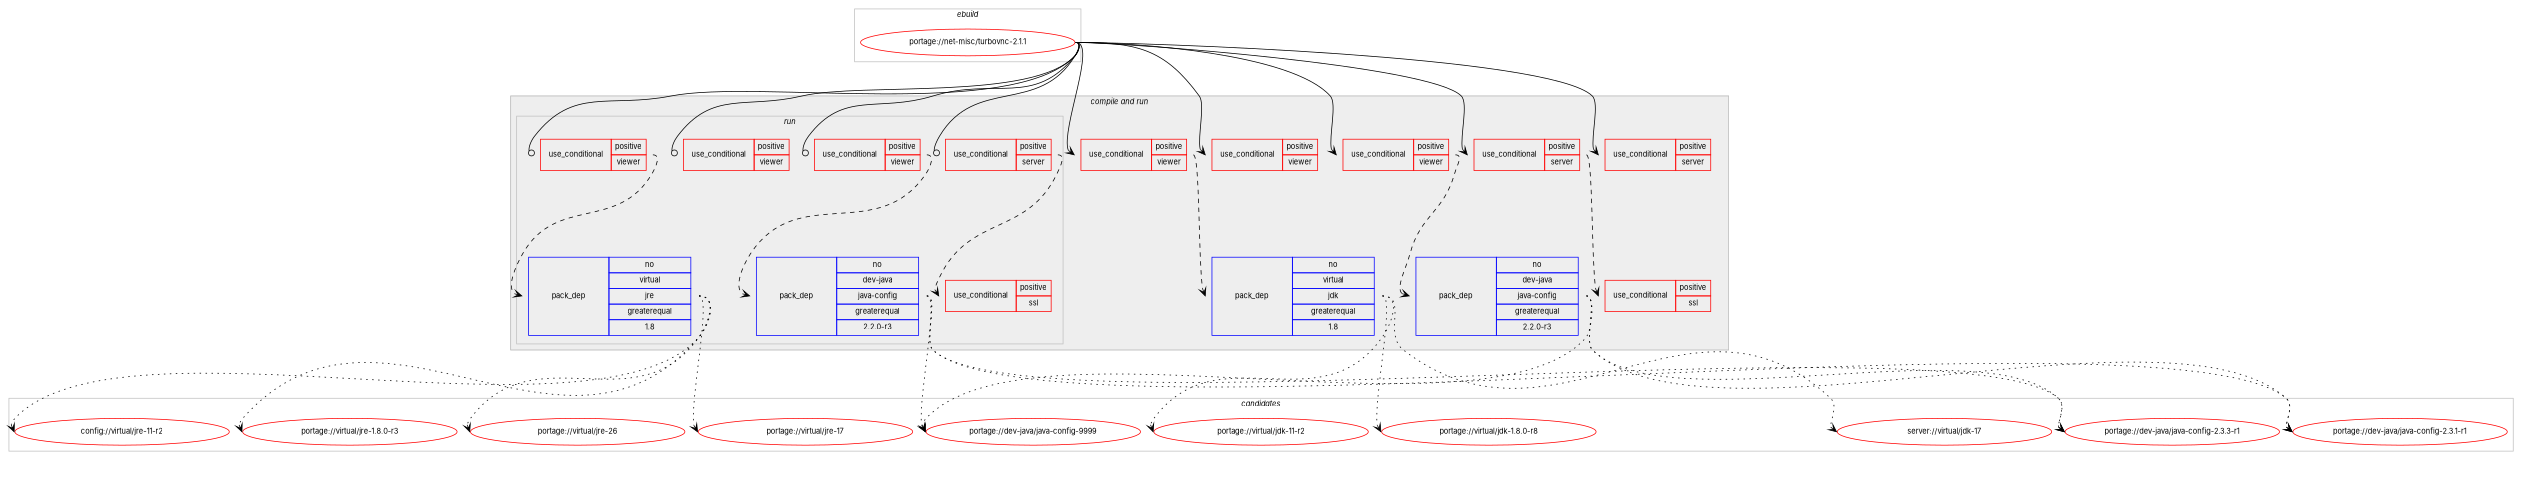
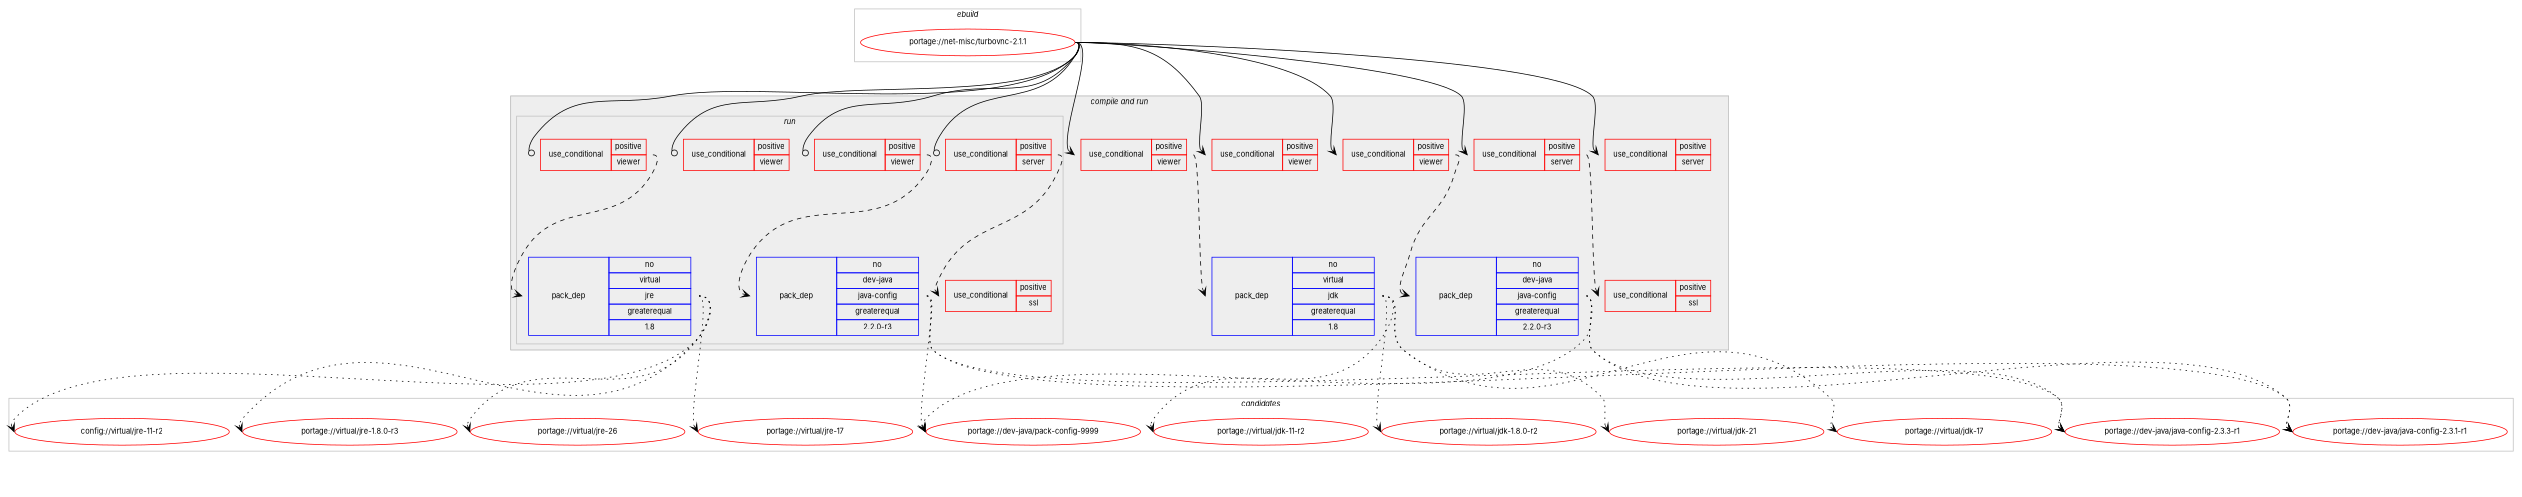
node "portage://dev-java/java-config-9999": label "portage://dev-java/java-config-9999" -> "portage://dev-java/pack-config-9999"
node "portage://virtual/jdk-1.8.0-r8": label "portage://virtual/jdk-1.8.0-r8" -> "portage://virtual/jdk-1.8.0-r2"
node "portage://virtual/jdk-21": added
node "server://virtual/jdk-17": label "server://virtual/jdk-17" -> "portage://virtual/jdk-17"
